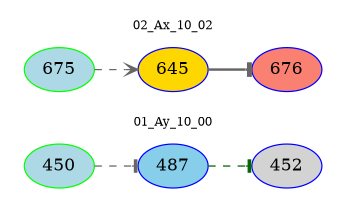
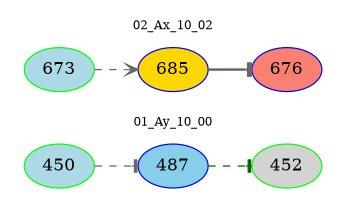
node "675": label "675" -> "673"
node "645": label "645" -> "685"
node "452": color blue -> green
